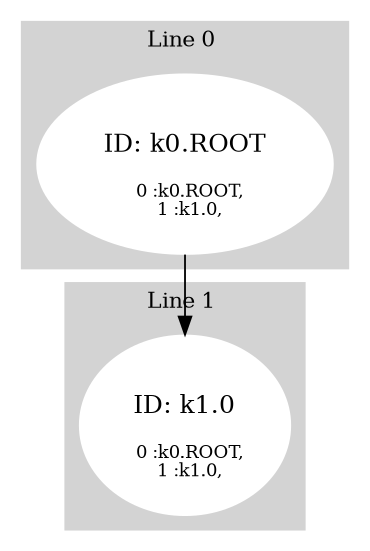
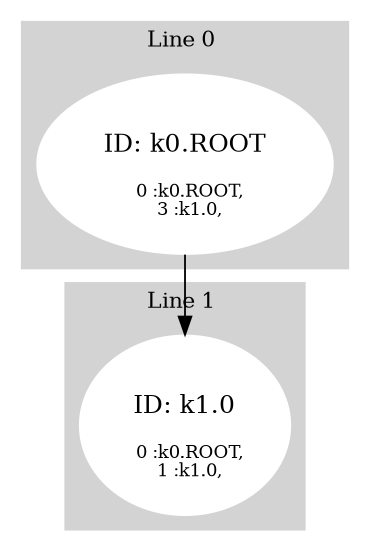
node "ID: k0.ROOT": text "1 :k1.0," -> "3 :k1.0,"
